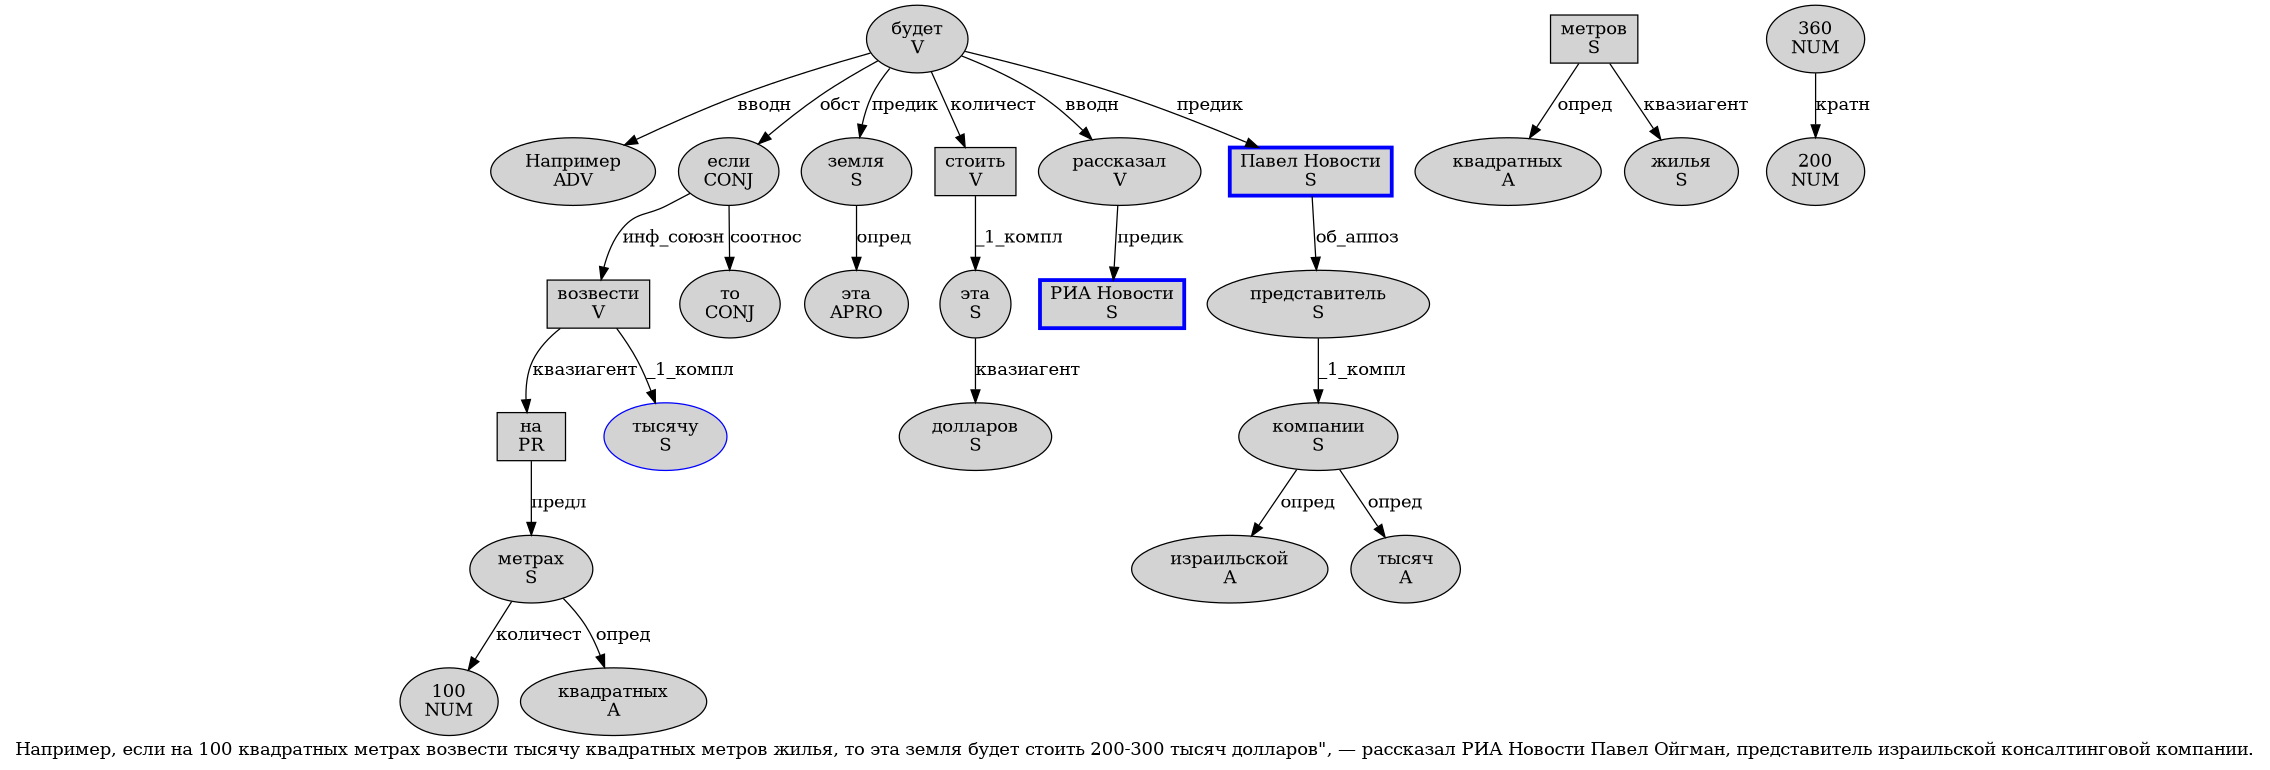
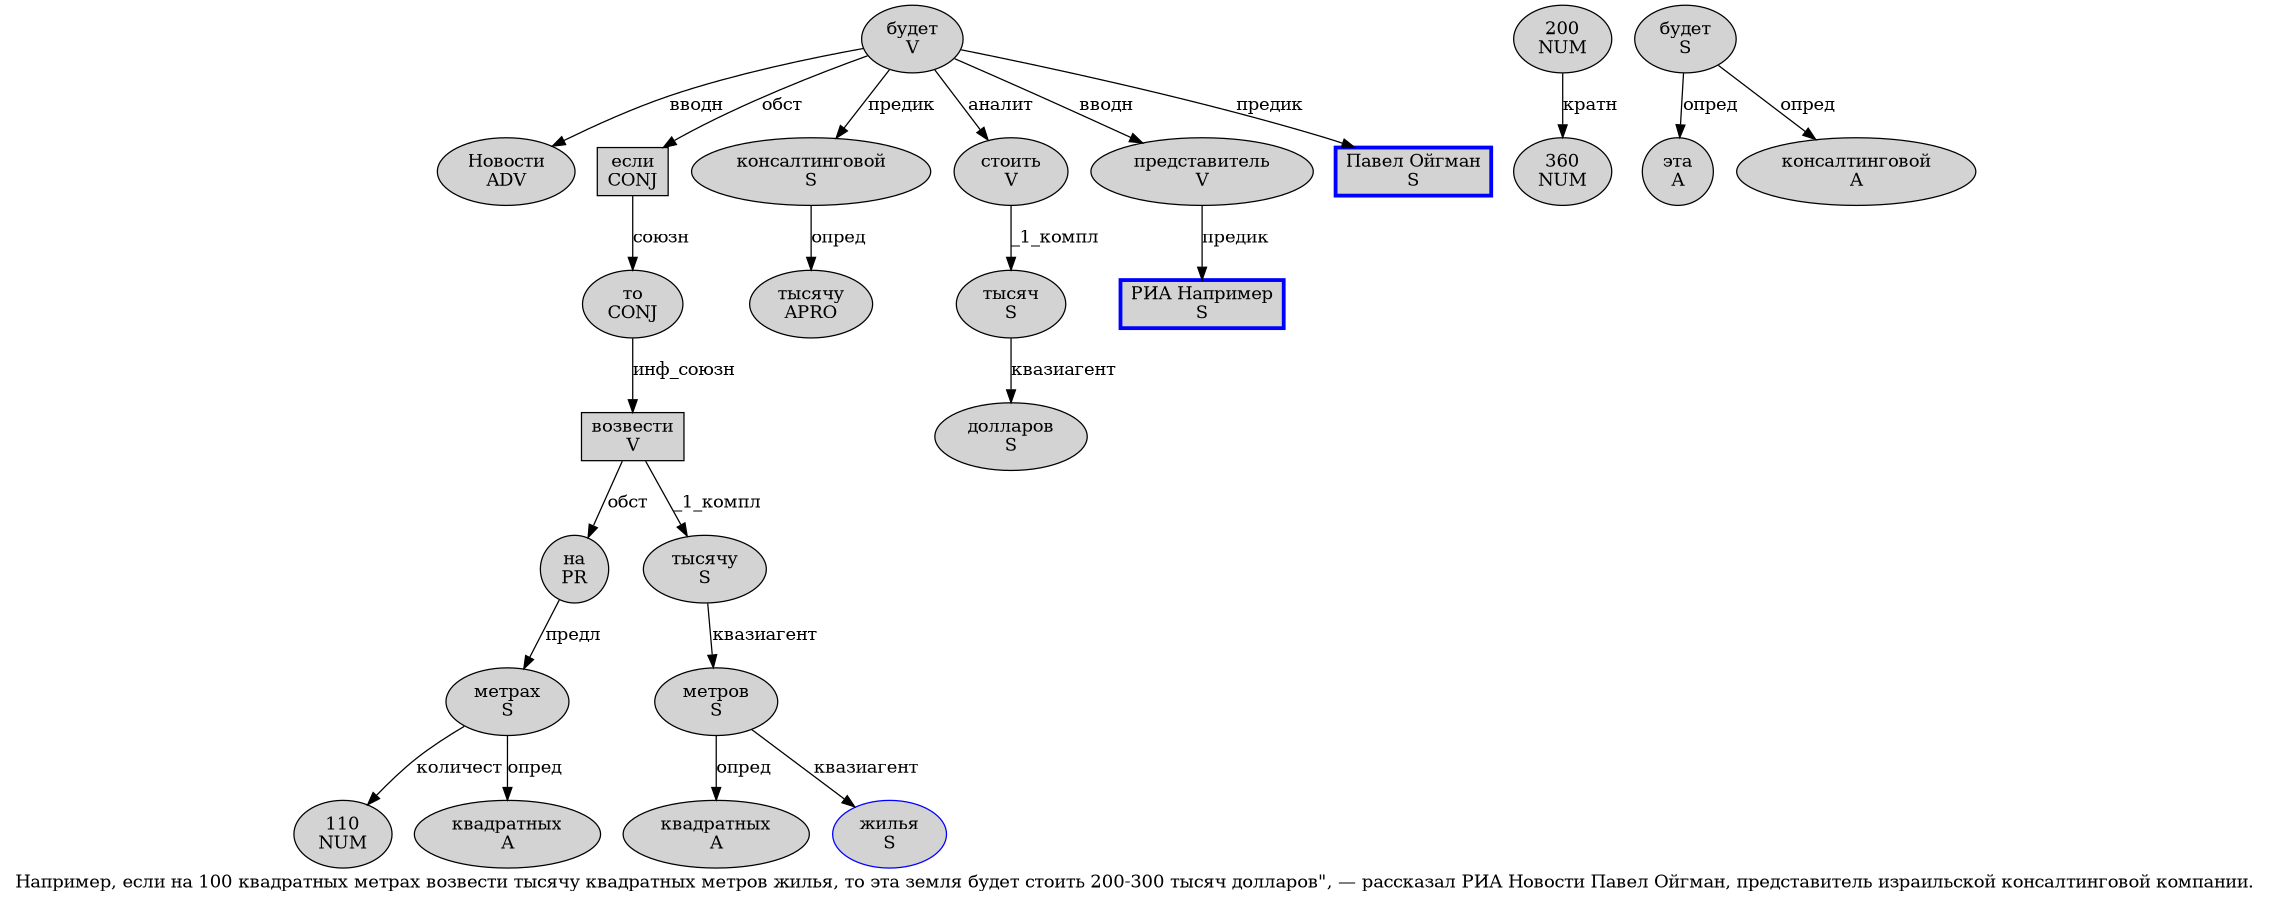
node "метров S": shape box -> ellipse
edge "360 NUM" -> "200 NUM": reversed
edge "будет V" -> "стоить V": label "количест" -> "аналит"
node "Например ADV": label "Например ADV" -> "Новости ADV"
node "если CONJ": shape ellipse -> box
node "земля S": label "земля S" -> "консалтинговой S"
node "стоить V": shape box -> ellipse
node "рассказал V": label "рассказал V" -> "представитель V"
node "Павел Новости S": label "Павел Новости S" -> "Павел Ойгман S"
node "жилья S": color black -> blue
edge "если CONJ" -> "возвести V": now "то CONJ" -> "возвести V"
edge "если CONJ" -> "то CONJ": label "соотнос" -> "союзн"
node "эта APRO": label "эта APRO" -> "тысячу APRO"
node "эта S": label "эта S" -> "тысяч S"
node "РИА Новости S": label "РИА Новости S" -> "РИА Например S"
node "представитель S": removed
edge "возвести V" -> "на PR": label "квазиагент" -> "обст"
node "на PR": shape box -> ellipse
node "тысячу S": color blue -> black
node "компании S": label "компании S" -> "будет S"
node "израильской A": label "израильской A" -> "эта A"
node "тысяч A": label "тысяч A" -> "консалтинговой A"
edge "тысячу S" -> "метров S": added, label "квазиагент"
node "100 NUM": label "100 NUM" -> "110 NUM"
